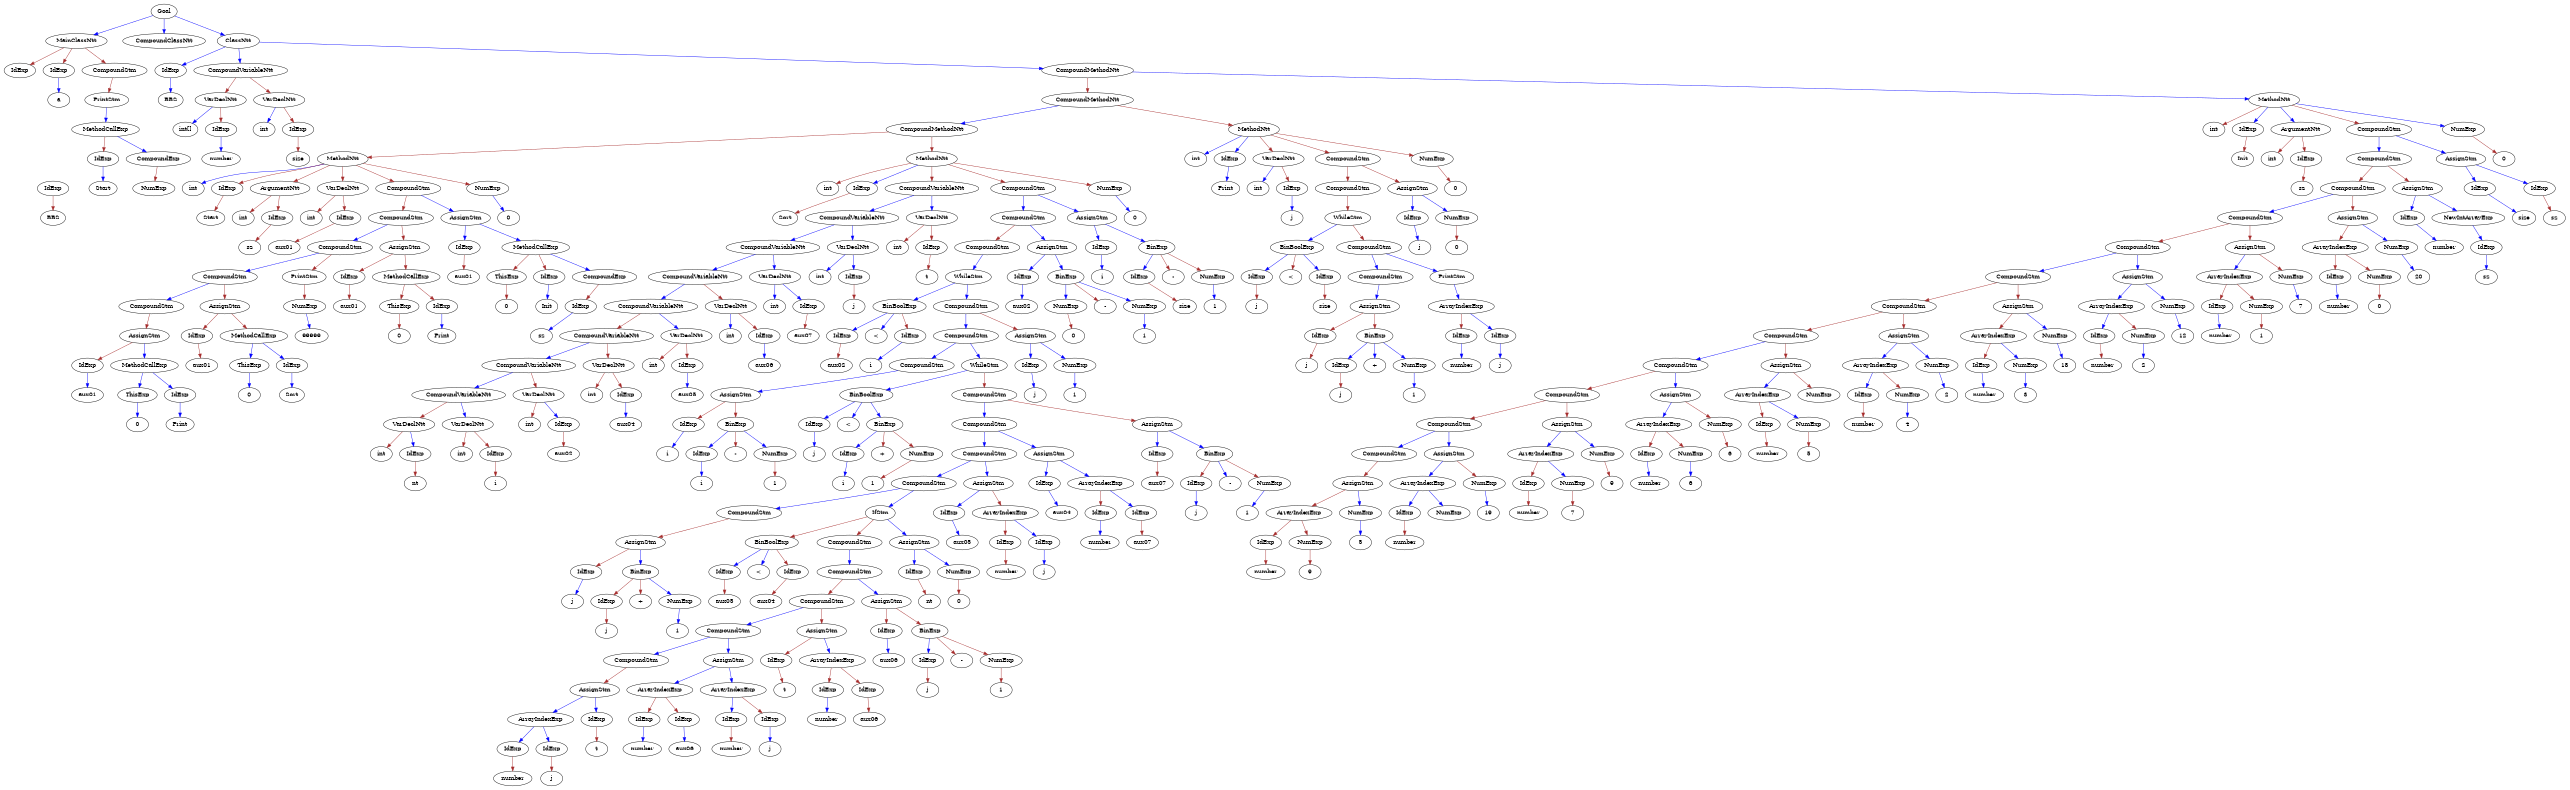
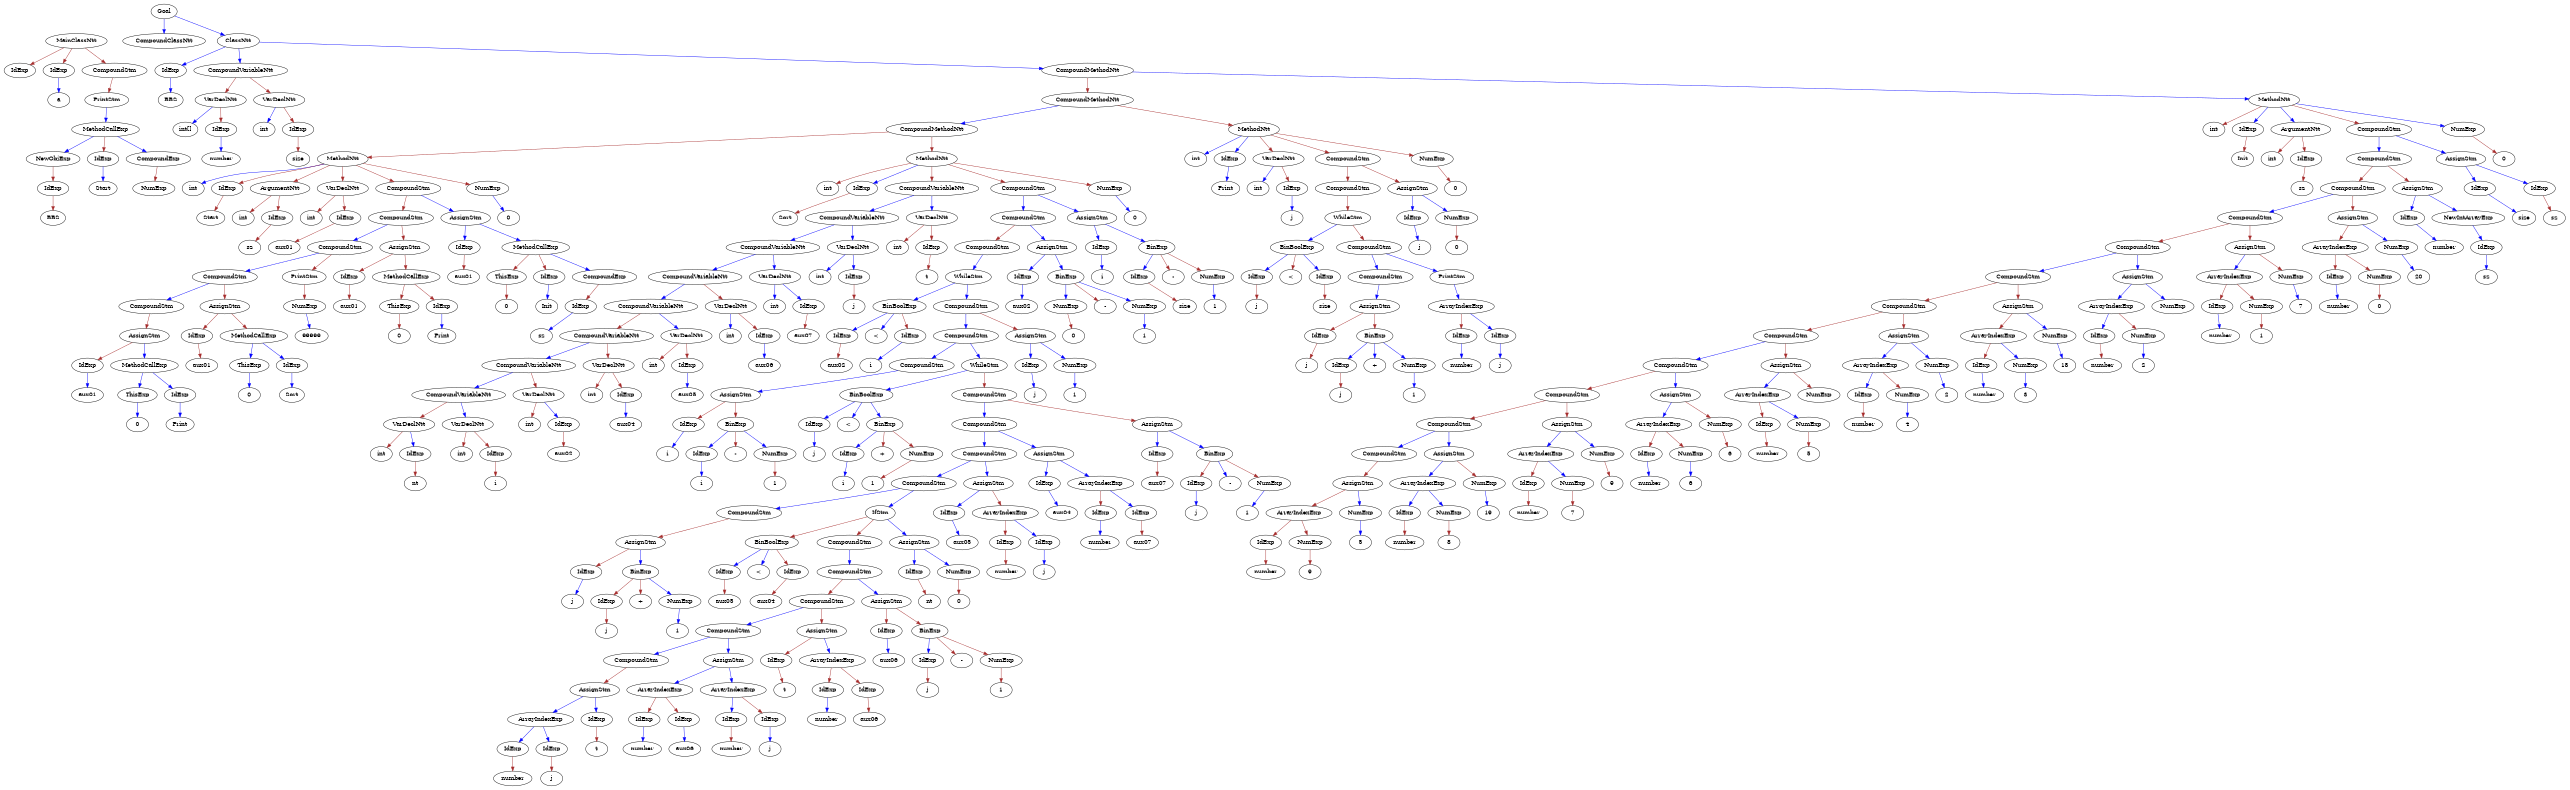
edge "Goal" -> "MainClassNtt": removed
node "NewObjExp": added
node "12": removed
node "8": added
